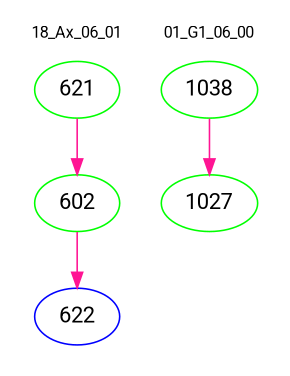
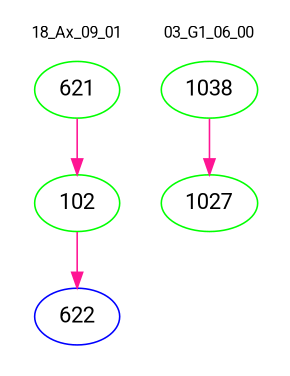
cluster "18_Ax_06_01": label "18_Ax_06_01" -> "18_Ax_09_01"
cluster "01_G1_06_00": label "01_G1_06_00" -> "03_G1_06_00"
node "602": label "602" -> "102"
